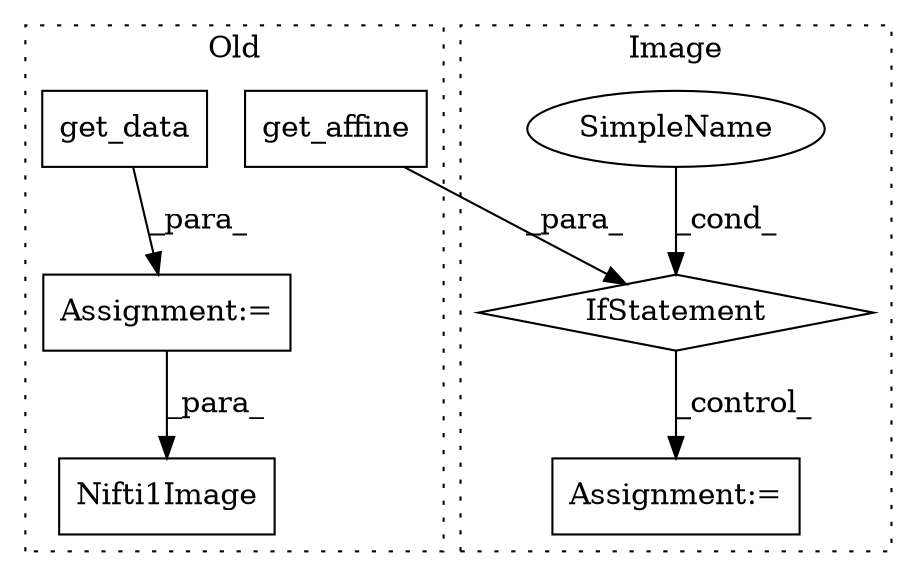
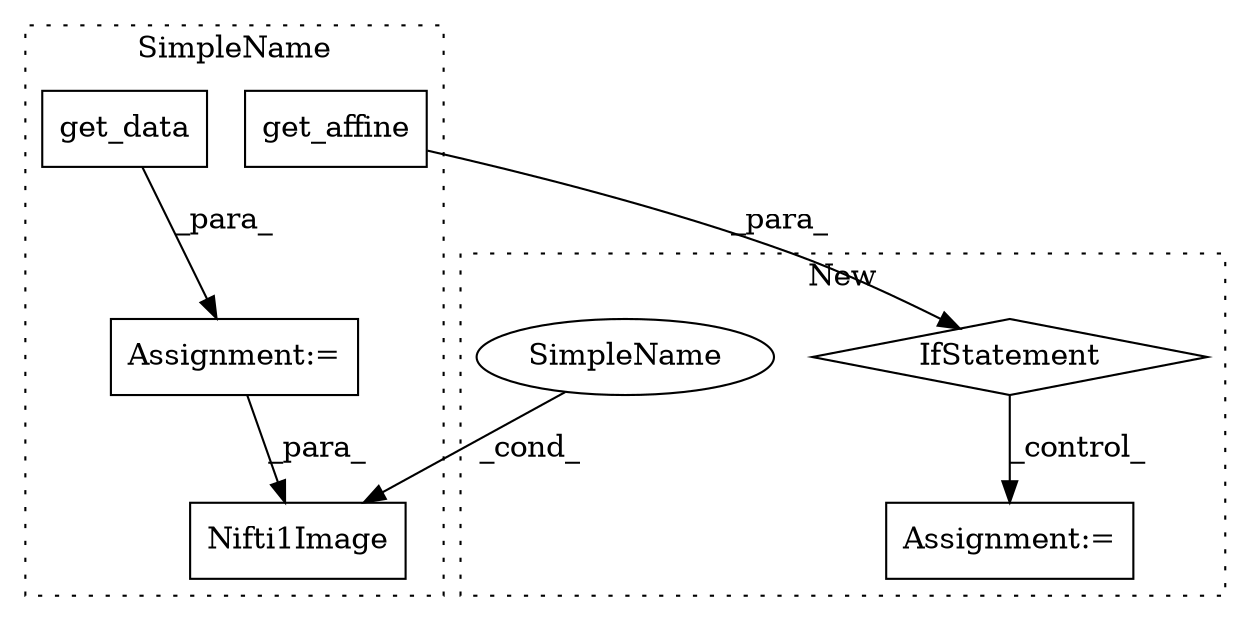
cluster "Old": label "Old" -> "SimpleName"
cluster "Image": label "Image" -> "New"
edge "SimpleName" -> "IfStatement": now "SimpleName" -> "Nifti1Image"
